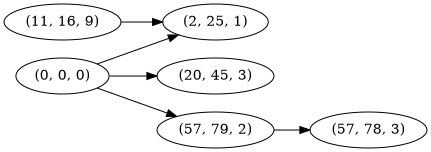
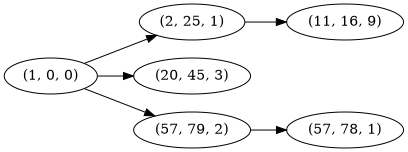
edge "(11, 16, 9)" -> "(2, 25, 1)": reversed
node "(0, 0, 0)": label "(0, 0, 0)" -> "(1, 0, 0)"
node "(57, 78, 3)": label "(57, 78, 3)" -> "(57, 78, 1)"
